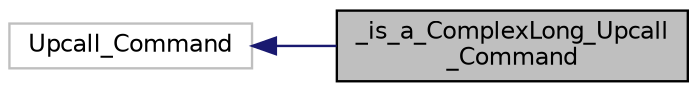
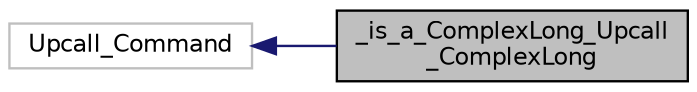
node "_is_a_ComplexLong_Upcall _Command": label "_is_a_ComplexLong_Upcall _Command" -> "_is_a_ComplexLong_Upcall _ComplexLong"
